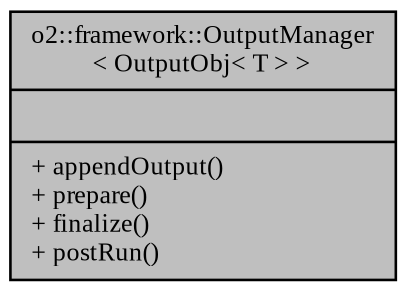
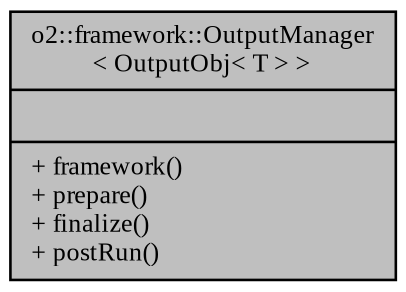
node "o2::framework::OutputManager": text "+ appendOutput()" -> "+ framework()"
